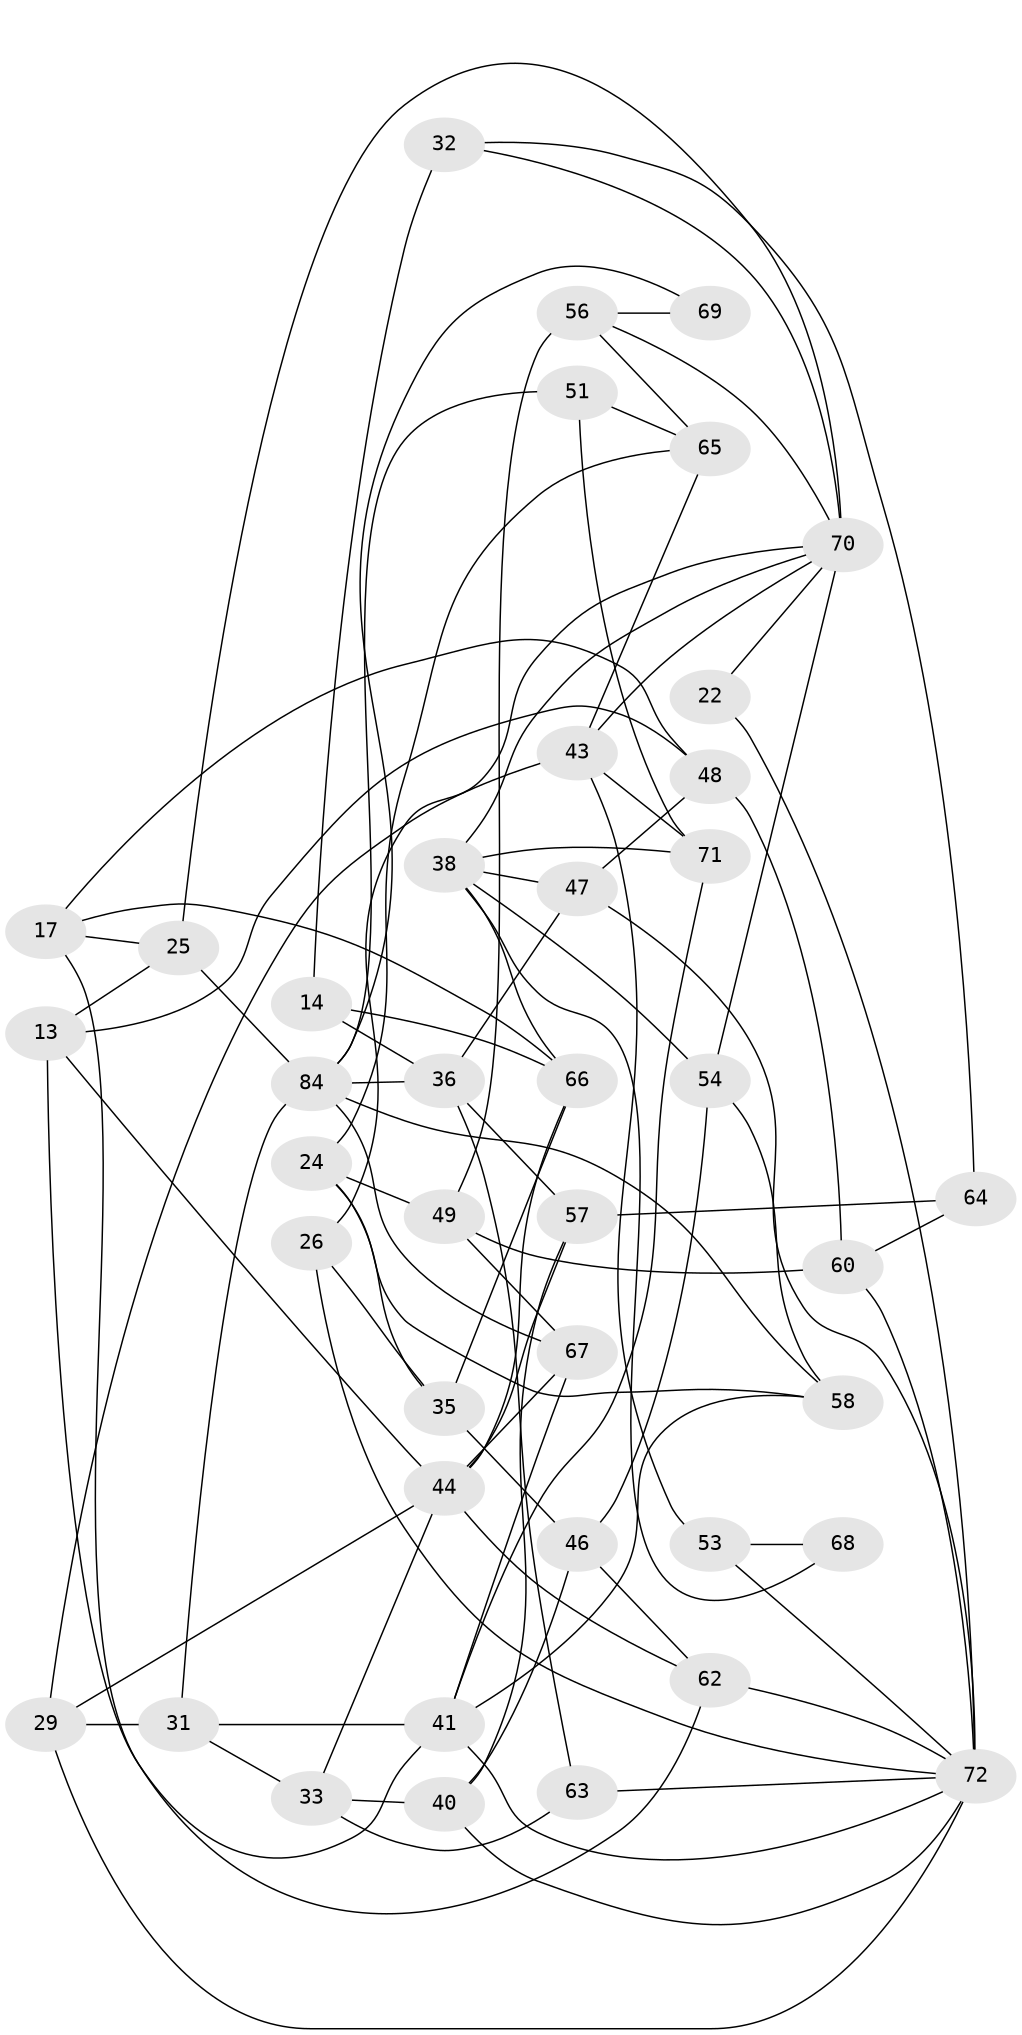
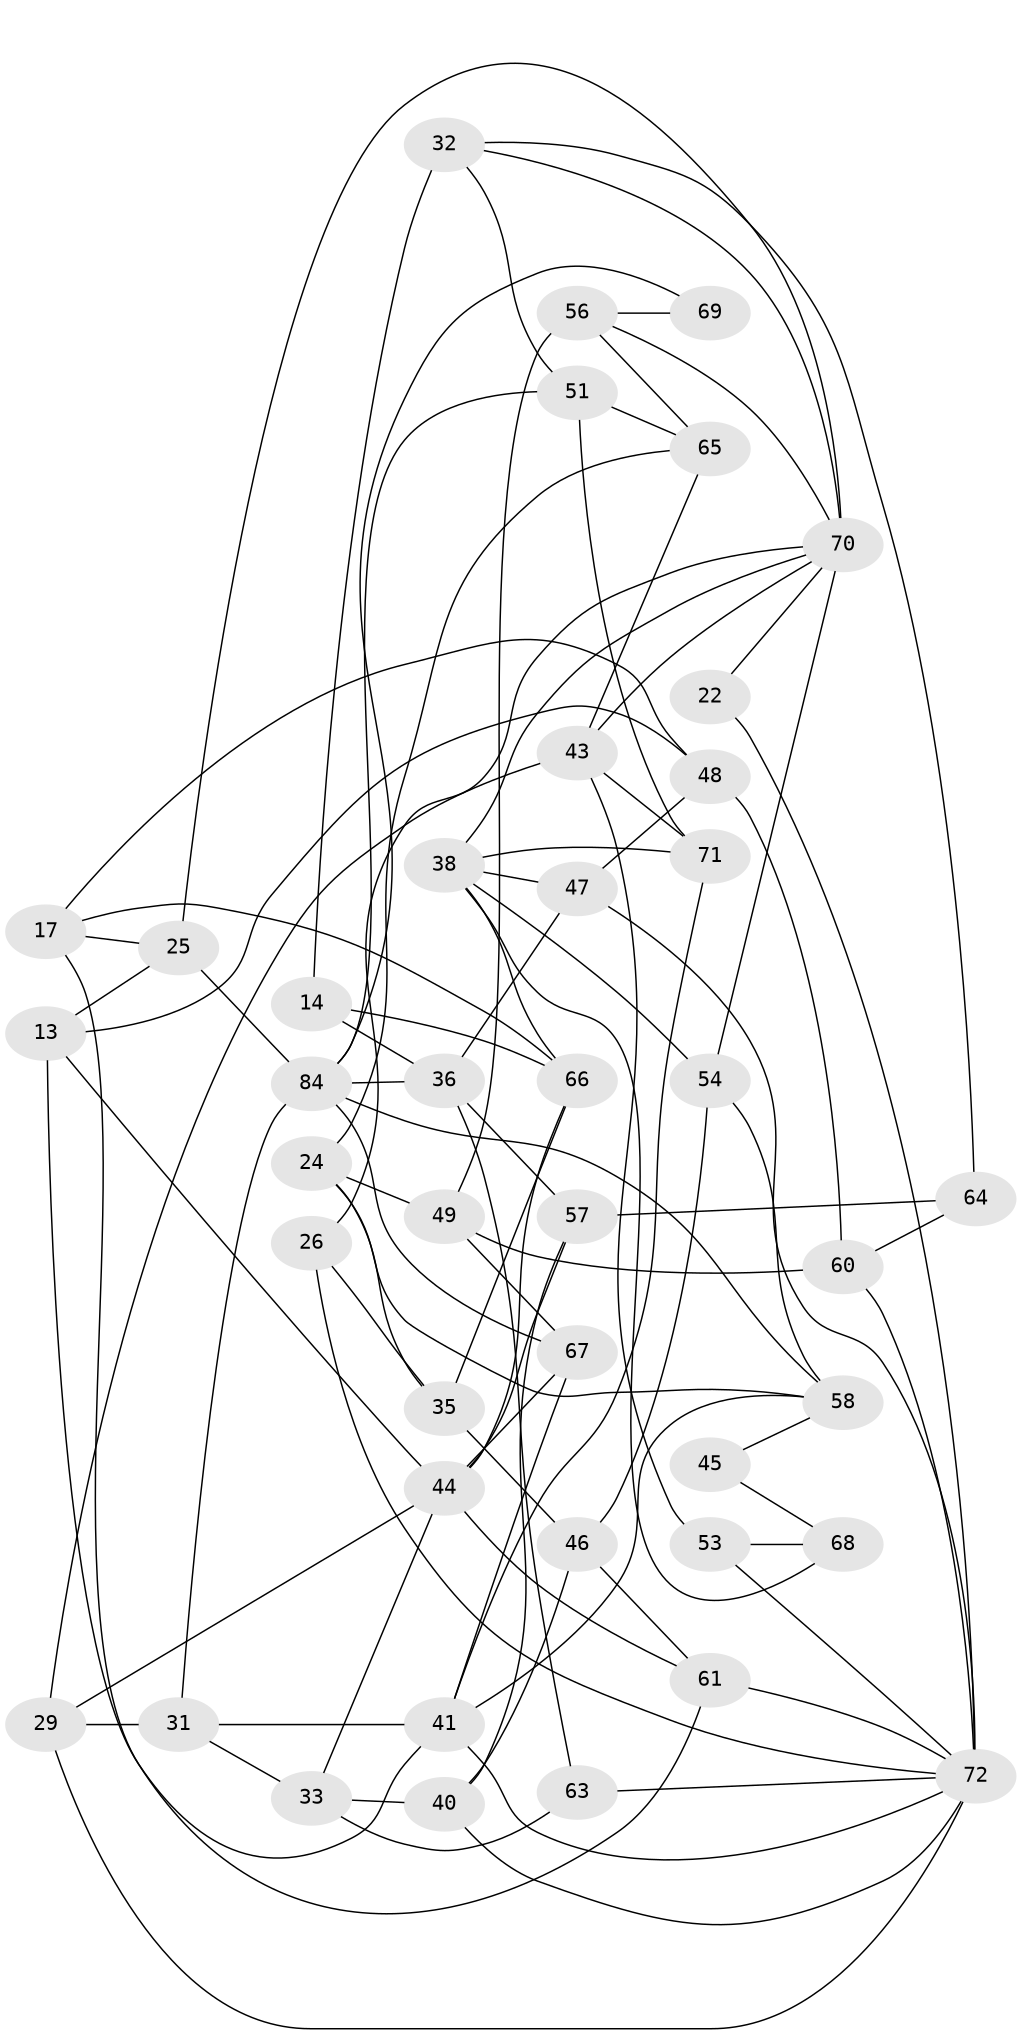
edge "32" -- "51": added
node "45": added
node "62": label "62" -> "61"
